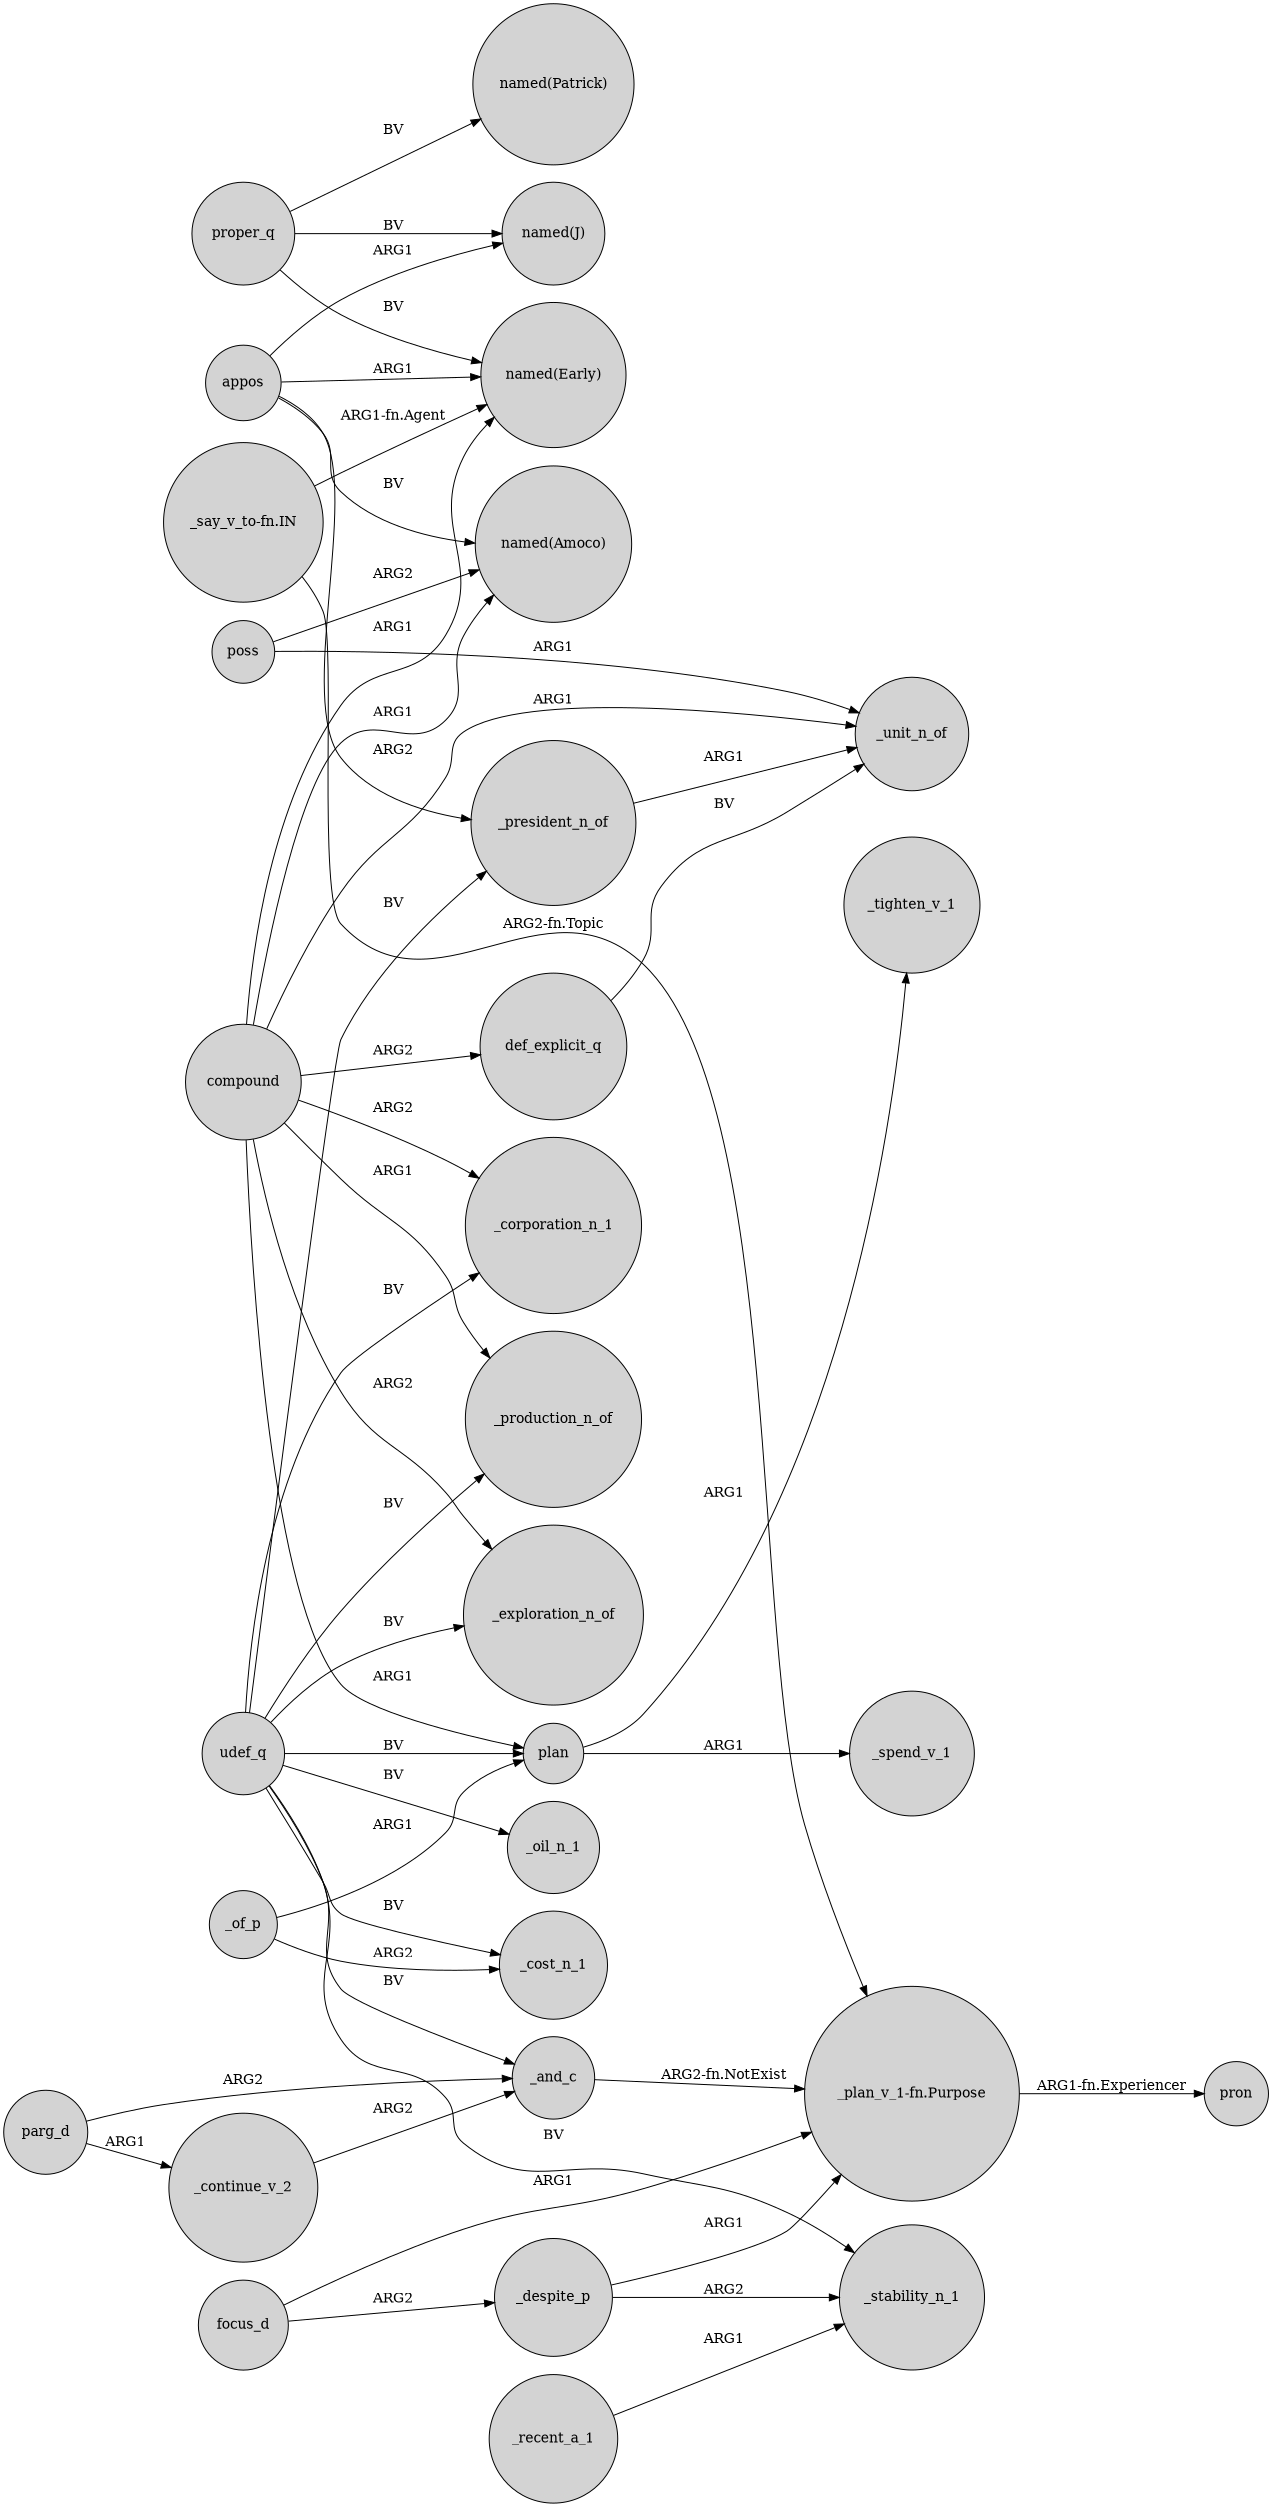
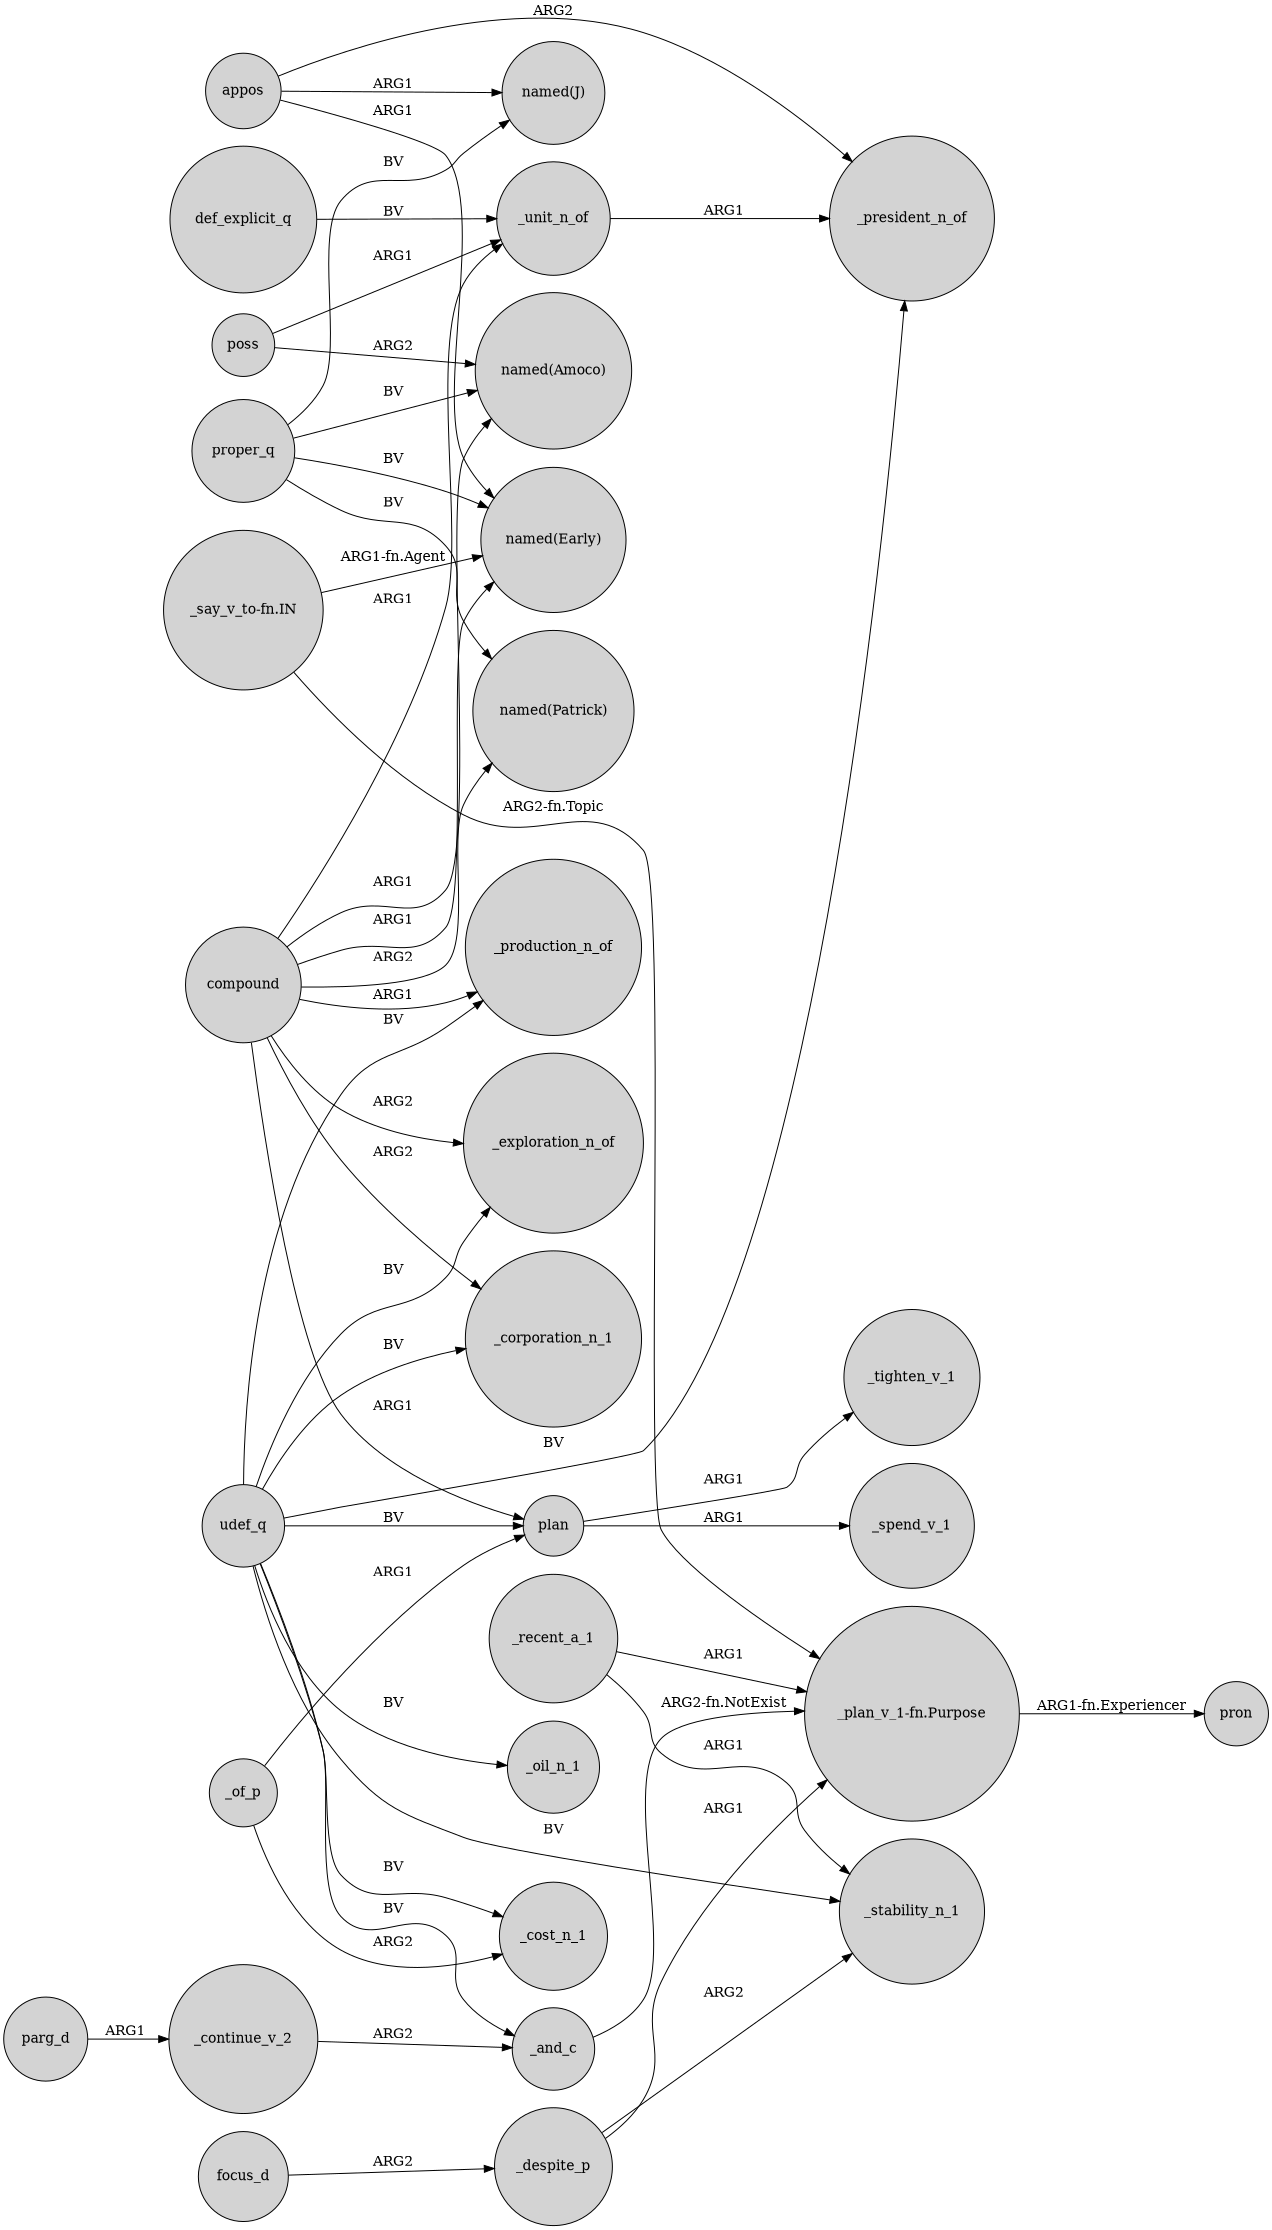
edge "appos" -> "named(Amoco)": now "proper_q" -> "named(Amoco)"
edge "_president_n_of" -> "_unit_n_of": reversed
edge "compound" -> "def_explicit_q": now "compound" -> "named(Patrick)"
edge "parg_d" -> "_and_c": removed, label "ARG2"
edge "focus_d" -> "_plan_v_1-fn.Purpose": now "_recent_a_1" -> "_plan_v_1-fn.Purpose"
